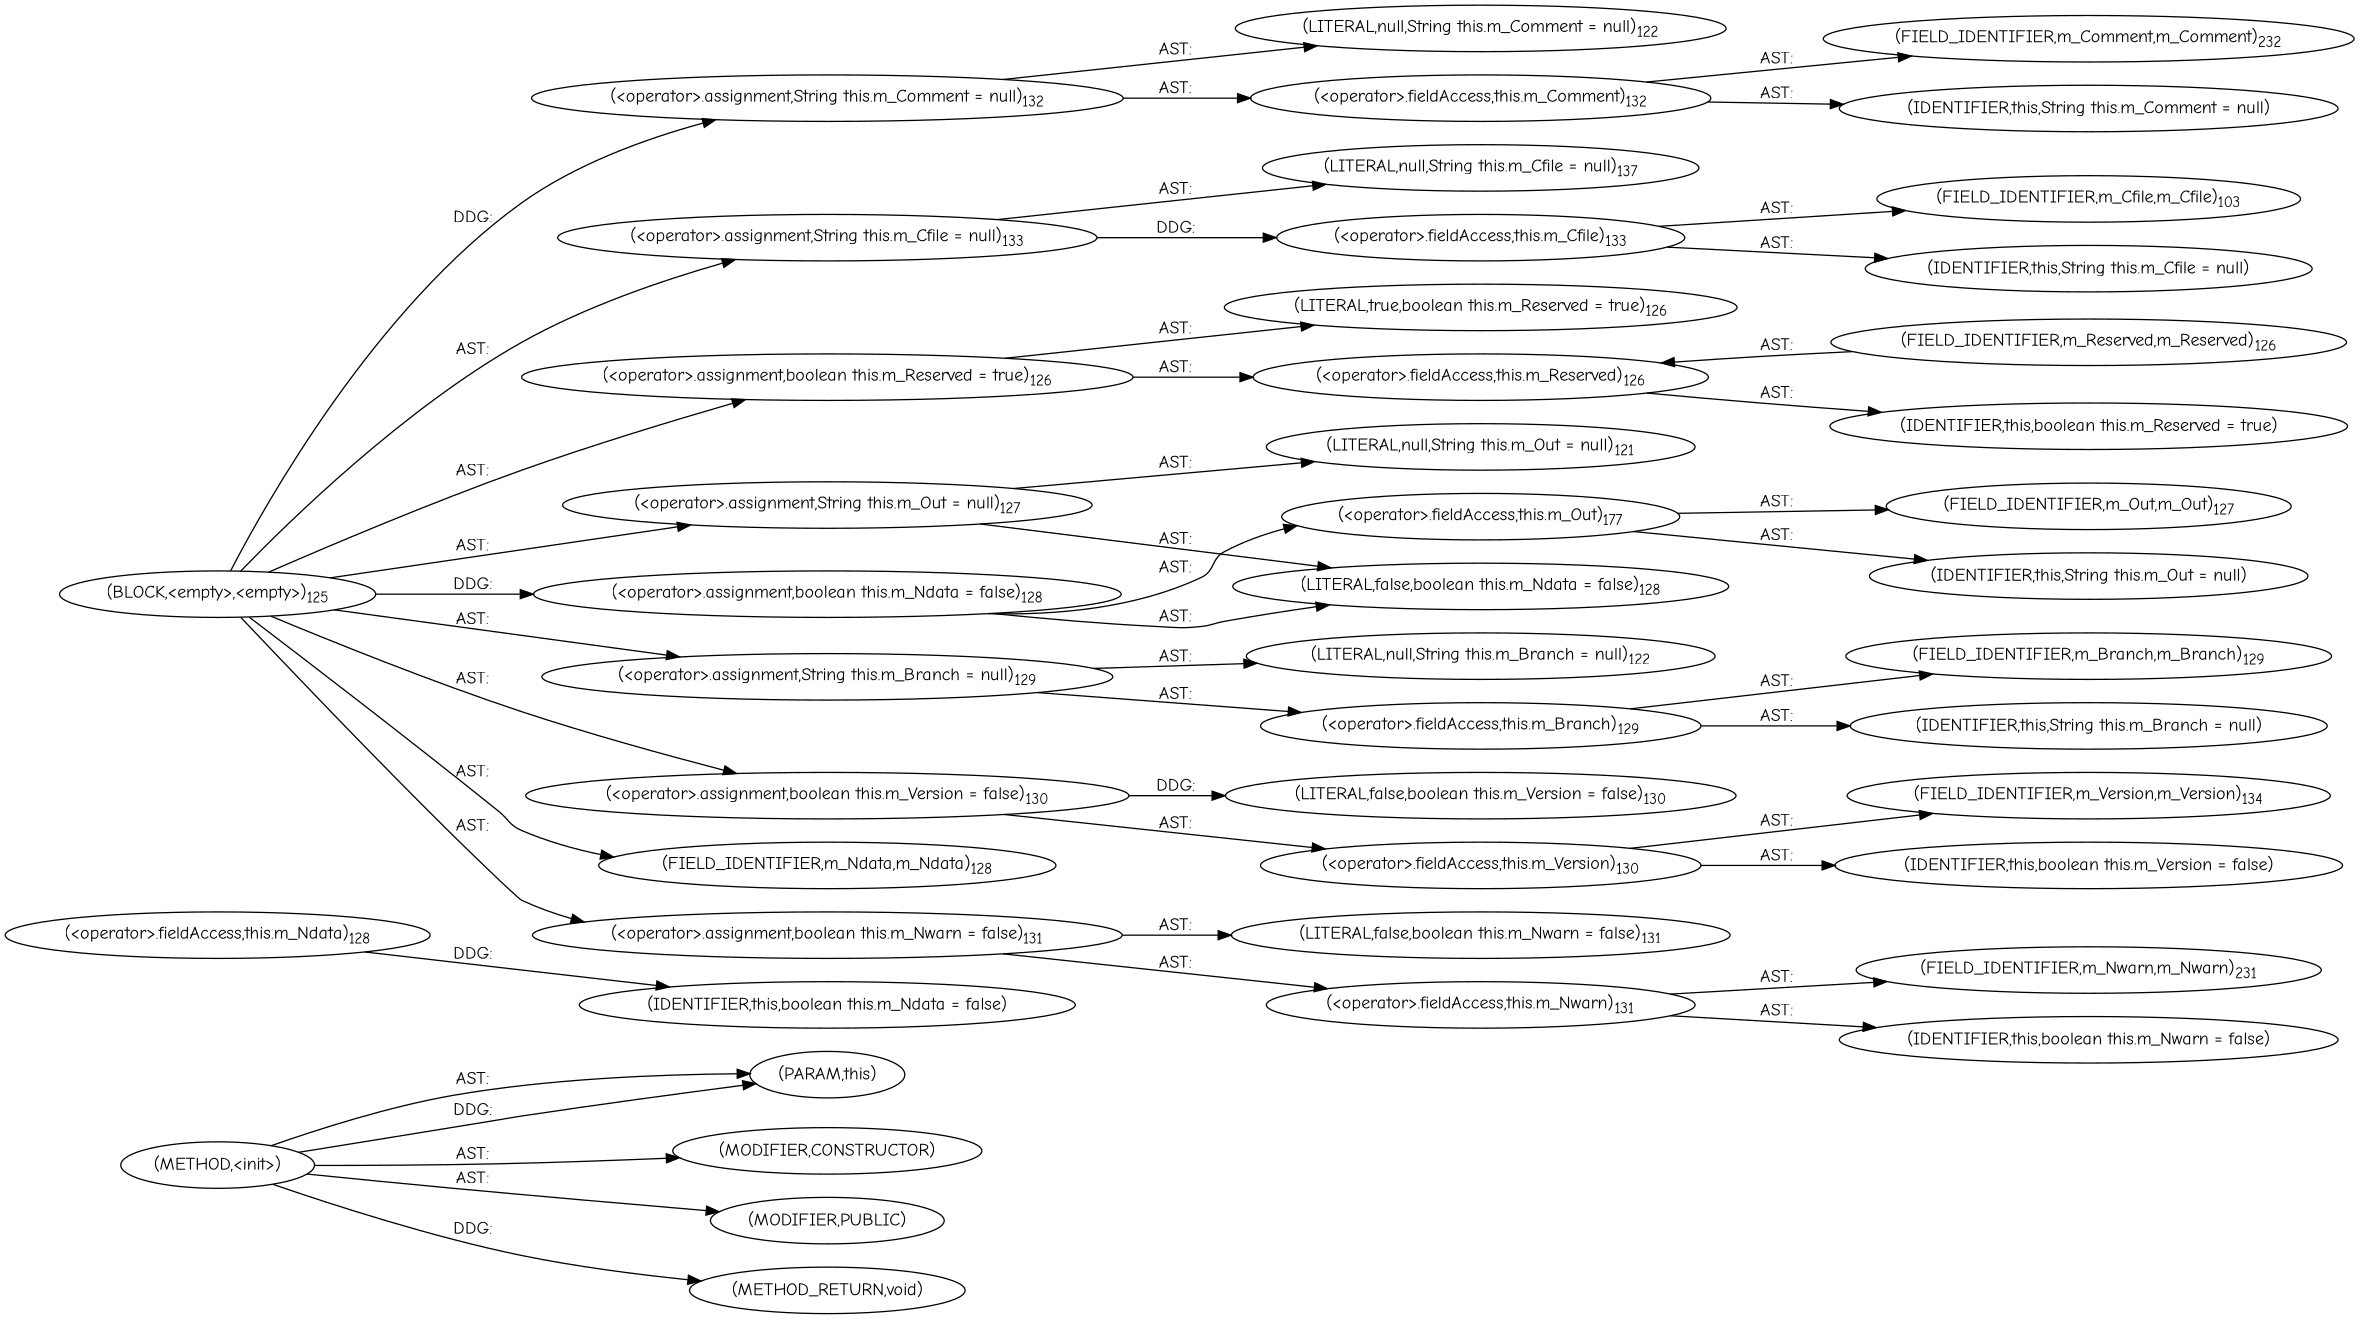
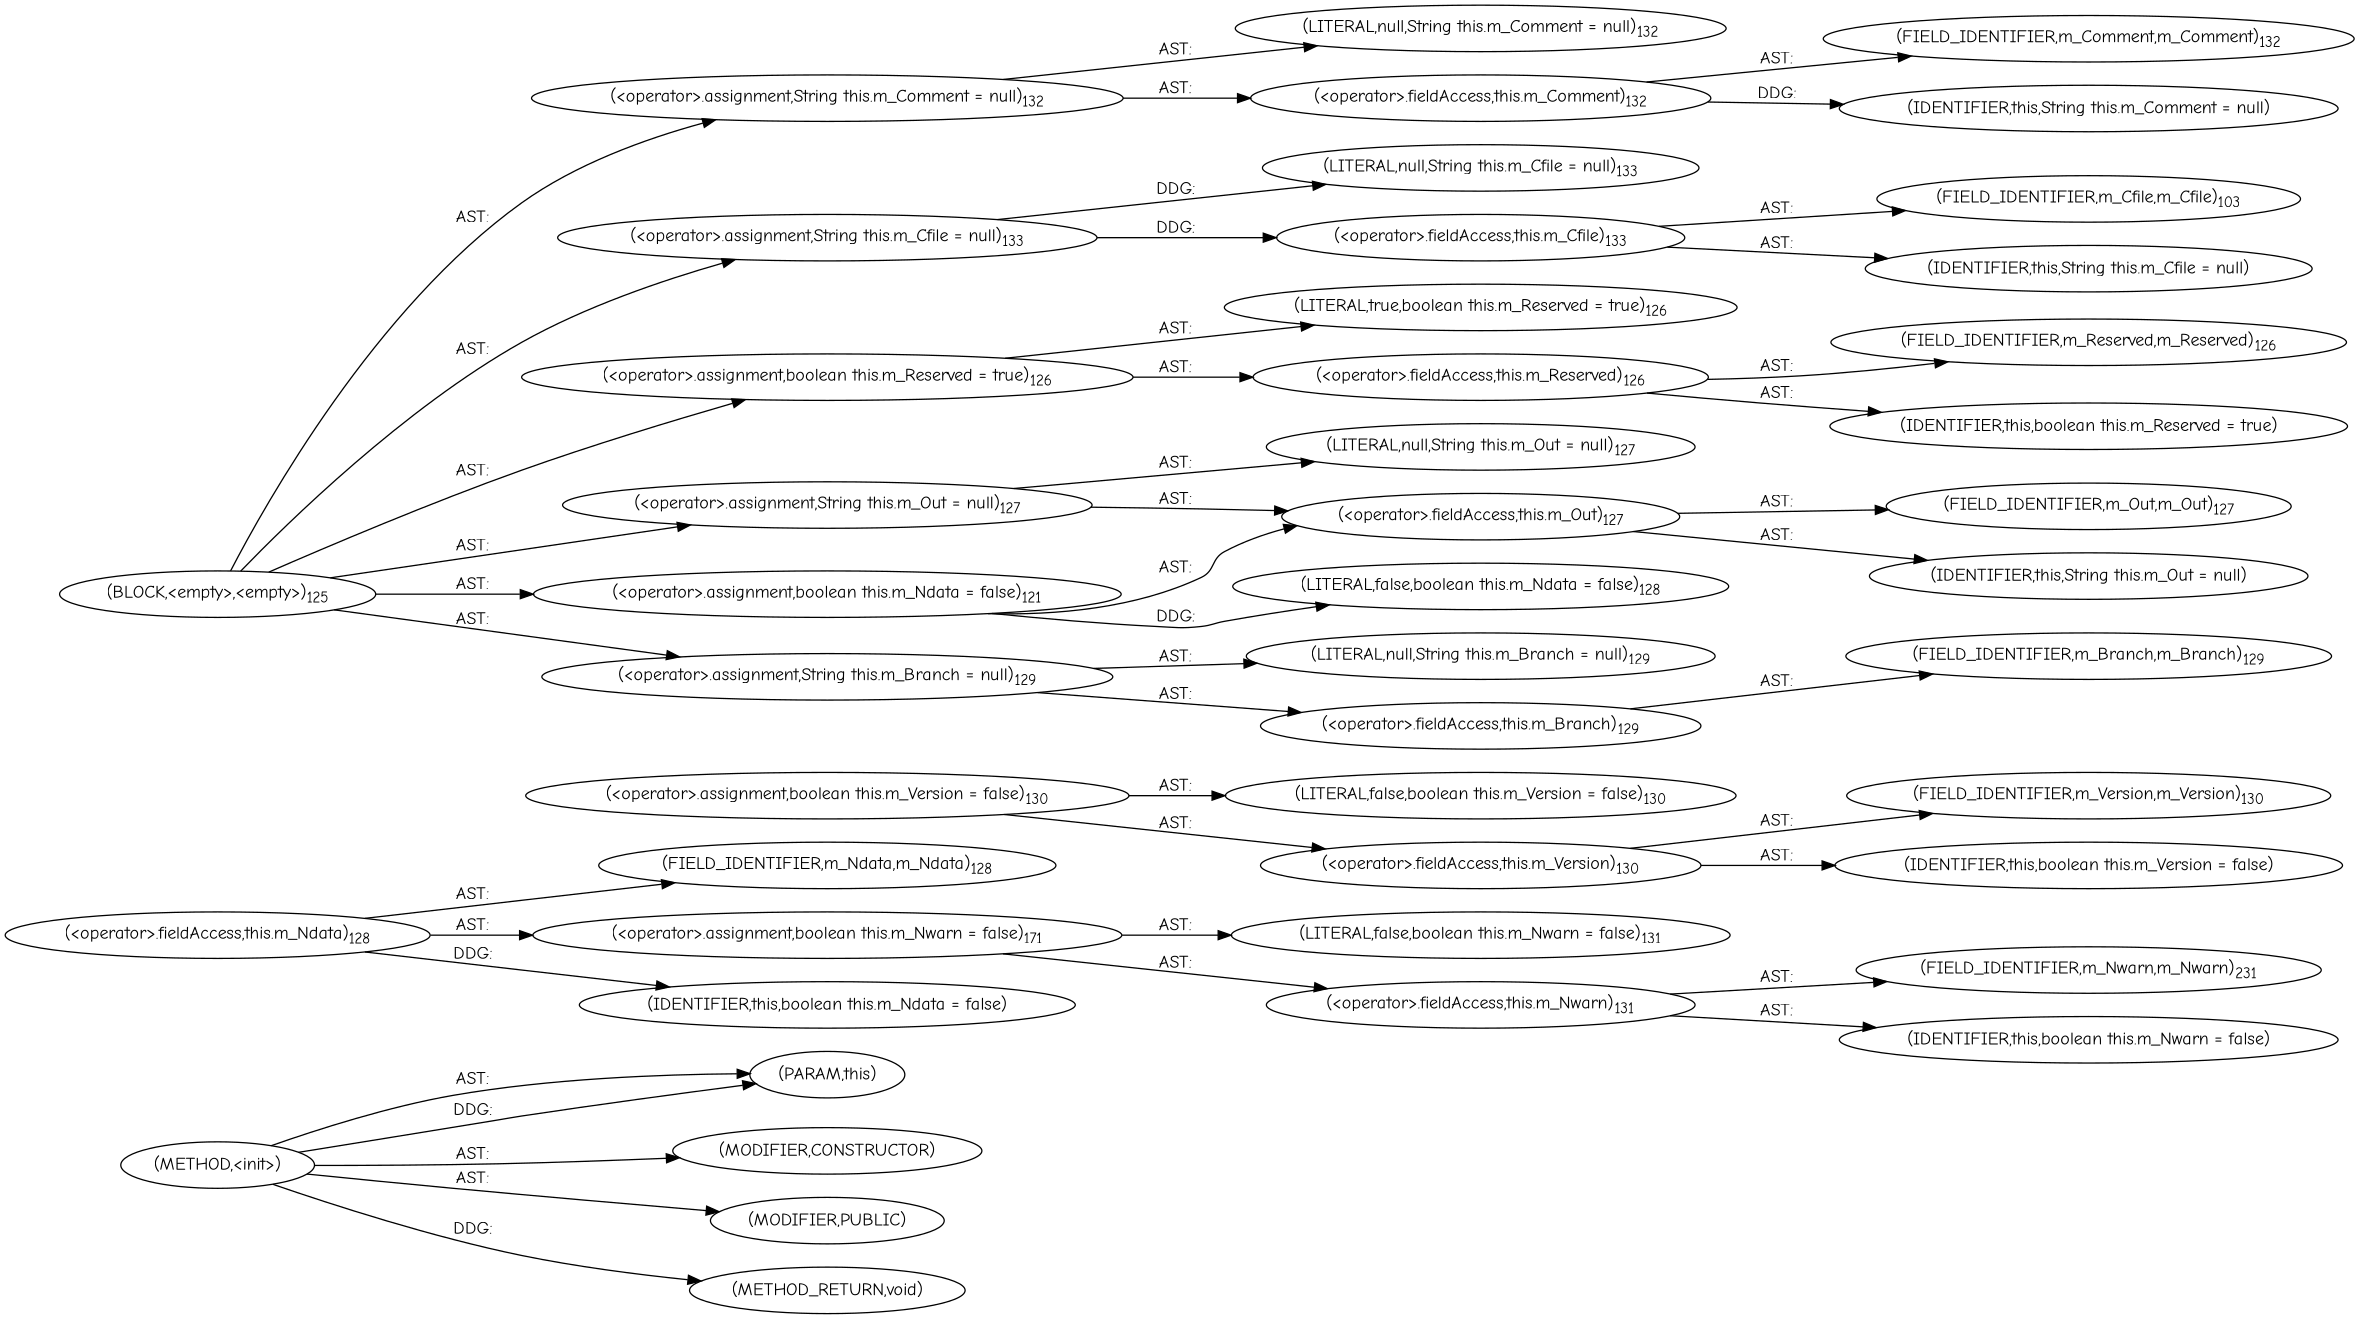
node "(LITERAL,null,String this.m_Comment = null)": text "122" -> "132"
node "(FIELD_IDENTIFIER,m_Comment,m_Comment)": text "232" -> "132"
edge "(<operator>.fieldAccess,this.m_Comment)" -> "(IDENTIFIER,this,String this.m_Comment = null)": label "AST: " -> "DDG: "
node "(LITERAL,null,String this.m_Cfile = null)": text "137" -> "133"
edge "(<operator>.assignment,String this.m_Cfile = null)" -> "(LITERAL,null,String this.m_Cfile = null)": label "AST: " -> "DDG: "
edge "(BLOCK,<empty>,<empty>)" -> "(<operator>.assignment,String this.m_Comment = null)": label "DDG: " -> "AST: "
edge "(FIELD_IDENTIFIER,m_Reserved,m_Reserved)" -> "(<operator>.fieldAccess,this.m_Reserved)": reversed
node "(LITERAL,null,String this.m_Out = null)": text "121" -> "127"
node "(<operator>.fieldAccess,this.m_Out)": text "177" -> "127"
edge "(<operator>.assignment,String this.m_Out = null)" -> "(LITERAL,false,boolean this.m_Ndata = false)": now "(<operator>.assignment,String this.m_Out = null)" -> "(<operator>.fieldAccess,this.m_Out)"
edge "(BLOCK,<empty>,<empty>)" -> "(<operator>.assignment,boolean this.m_Ndata = false)": label "DDG: " -> "AST: "
node "(<operator>.assignment,boolean this.m_Ndata = false)": text "128" -> "121"
edge "(<operator>.assignment,boolean this.m_Ndata = false)" -> "(LITERAL,false,boolean this.m_Ndata = false)": label "AST: " -> "DDG: "
node "(LITERAL,null,String this.m_Branch = null)": text "122" -> "129"
edge "(BLOCK,<empty>,<empty>)" -> "(<operator>.assignment,boolean this.m_Version = false)": removed, label "AST:"
node "(IDENTIFIER,this,String this.m_Branch = null)": removed
edge "(BLOCK,<empty>,<empty>)" -> "(FIELD_IDENTIFIER,m_Ndata,m_Ndata)": now "(<operator>.fieldAccess,this.m_Ndata)" -> "(FIELD_IDENTIFIER,m_Ndata,m_Ndata)"
edge "(BLOCK,<empty>,<empty>)" -> "(<operator>.assignment,boolean this.m_Nwarn = false)": now "(<operator>.fieldAccess,this.m_Ndata)" -> "(<operator>.assignment,boolean this.m_Nwarn = false)"
edge "(<operator>.assignment,boolean this.m_Version = false)" -> "(LITERAL,false,boolean this.m_Version = false)": label "DDG: " -> "AST: "
node "(FIELD_IDENTIFIER,m_Version,m_Version)": text "134" -> "130"
node "(<operator>.assignment,boolean this.m_Nwarn = false)": text "131" -> "171"
